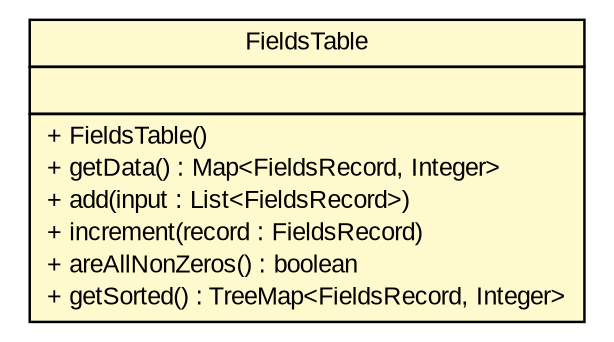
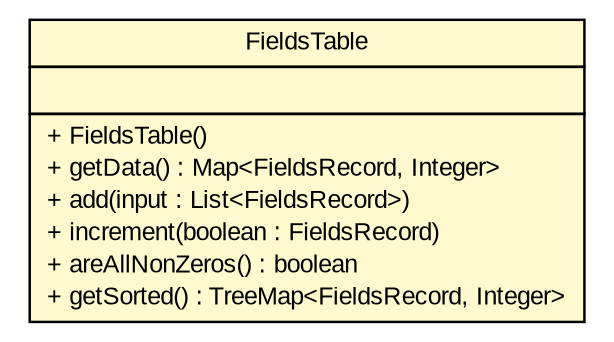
node "FieldsTable": text "+ increment(record : FieldsRecord)" -> "+ increment(boolean : FieldsRecord)"
